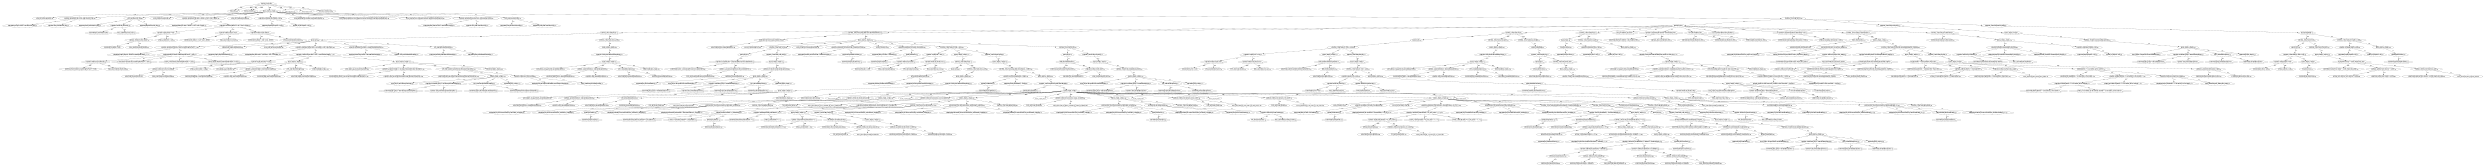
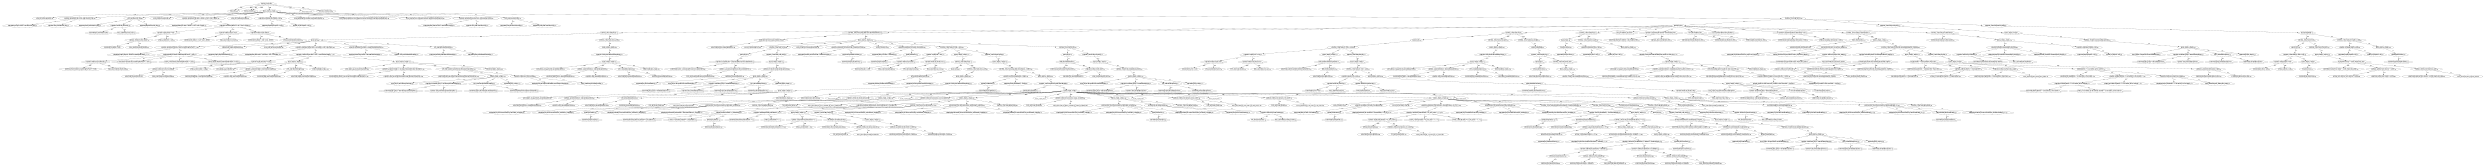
node "(MODIFIER,PRIVATE)": removed
